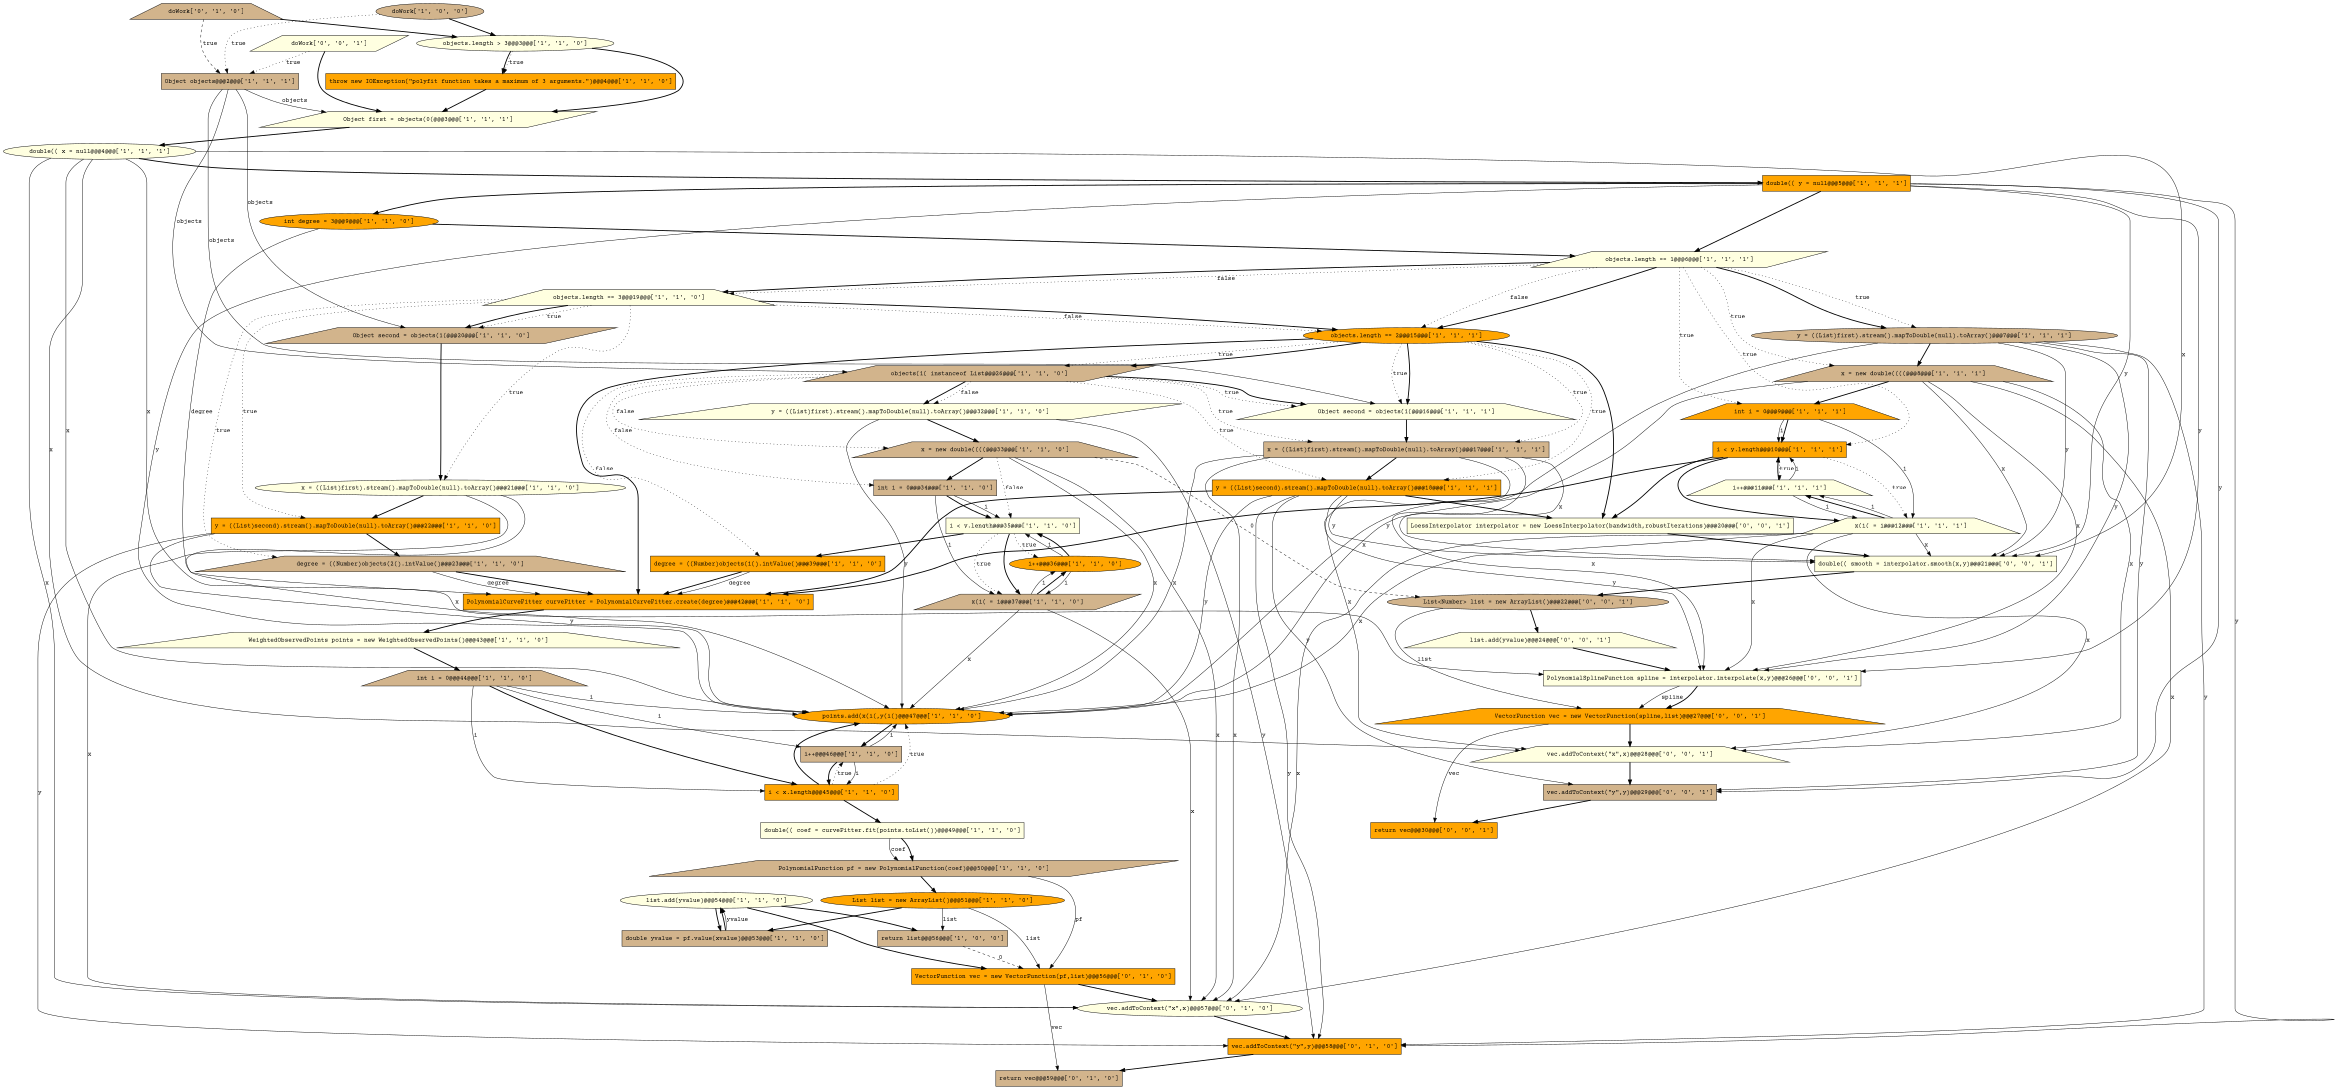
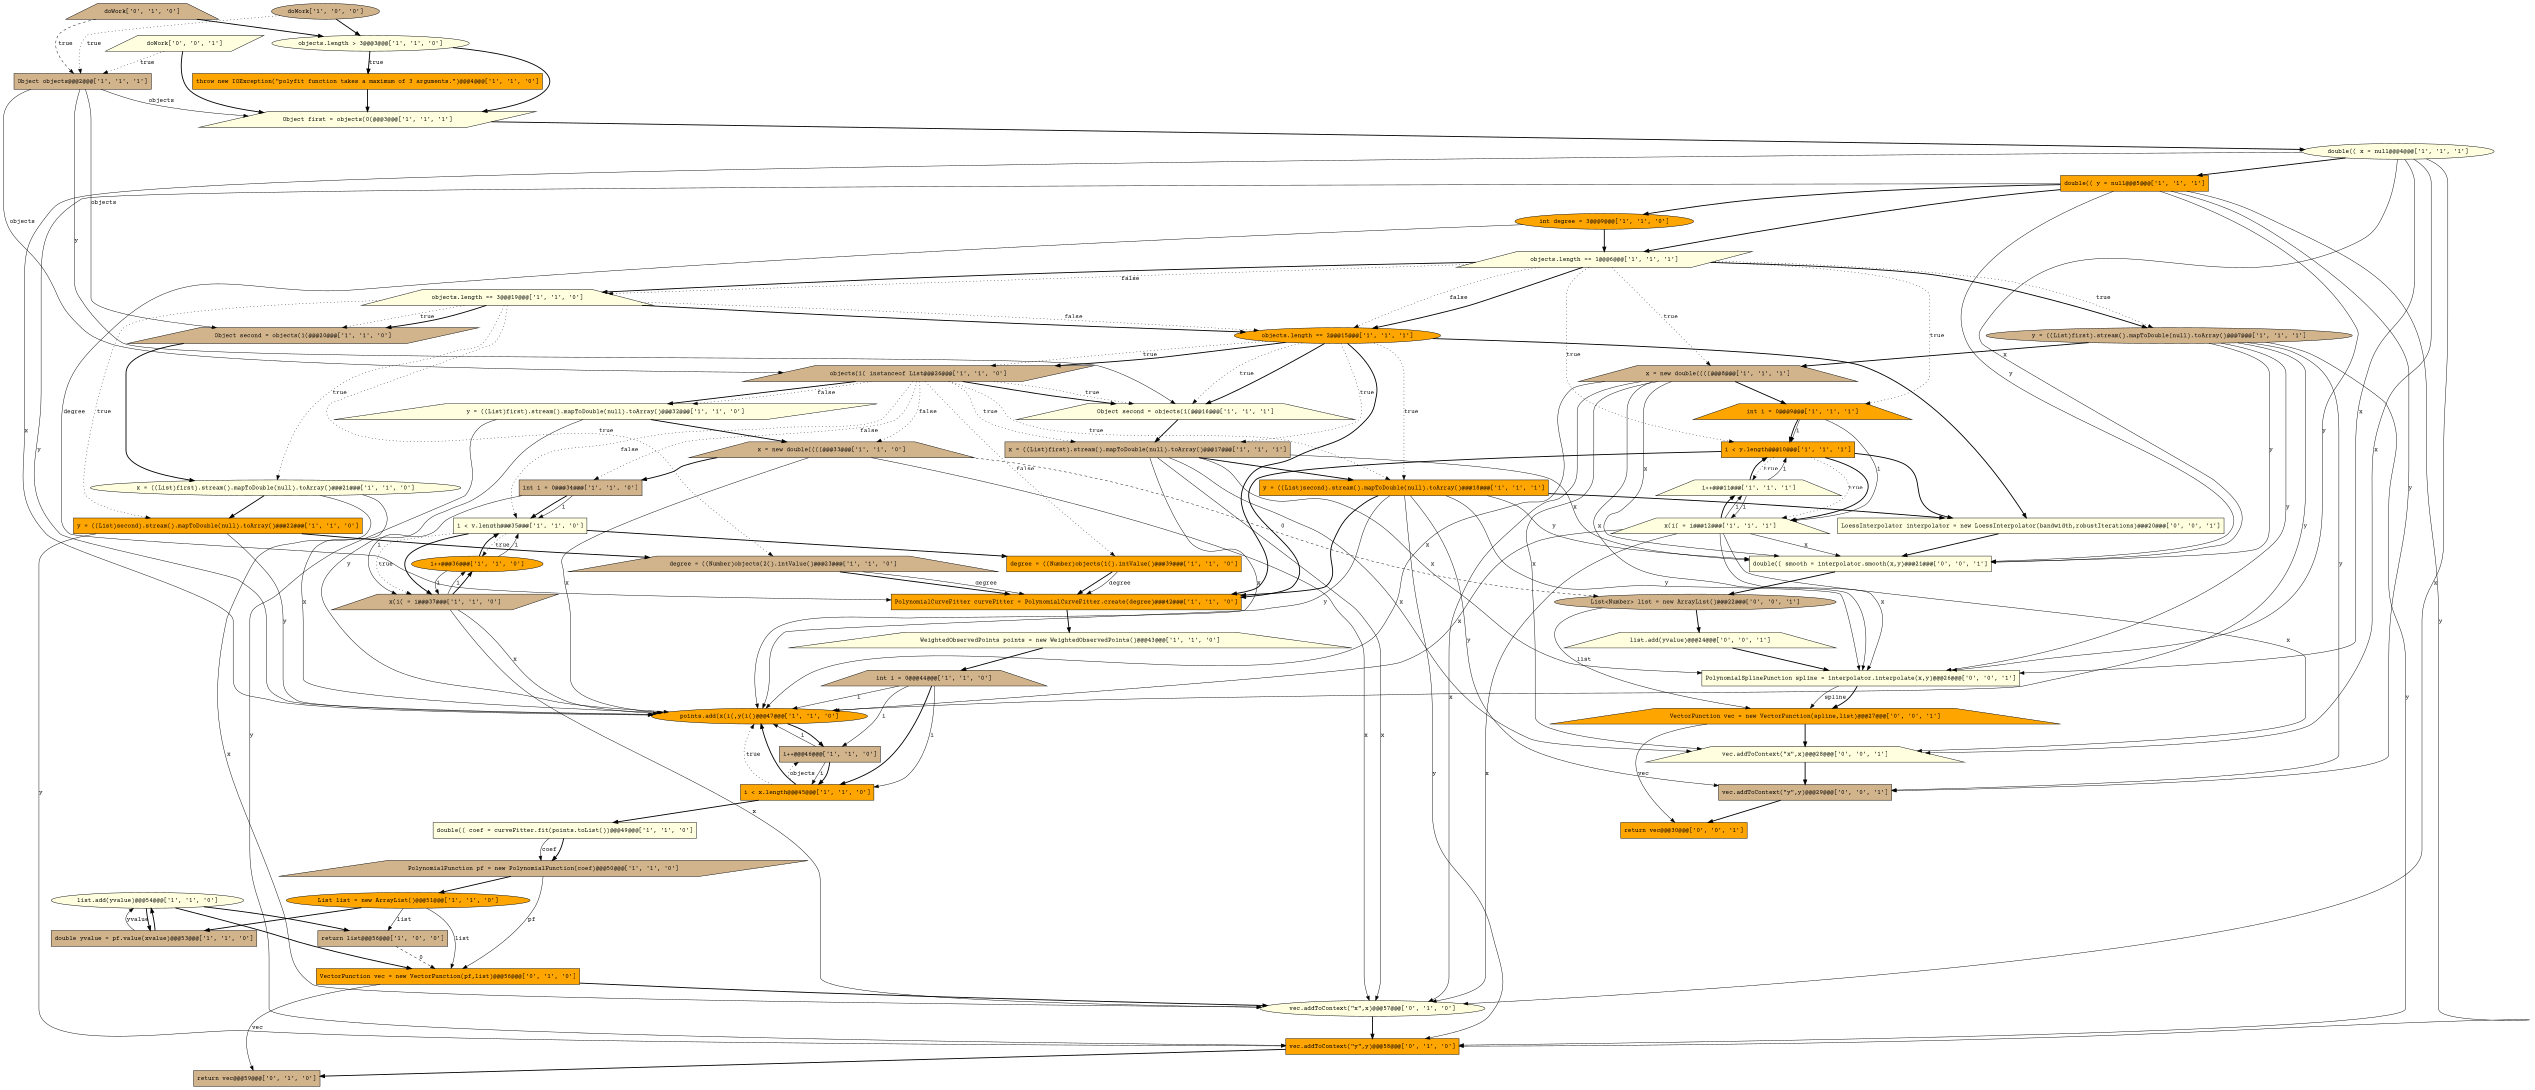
edge "Object objects@@@2@@@['1', '1', '1']" -> "Object second = objects(1(@@@16@@@['1', '1', '1']": label "objects" -> "y"
edge "x = new double((((@@@33@@@['1', '1', '0']" -> "i < y.length@@@35@@@['1', '1', '0']": now "objects(1( instanceof List@@@26@@@['1', '1', '0']" -> "i < y.length@@@35@@@['1', '1', '0']"
edge "i < x.length@@@45@@@['1', '1', '0']" -> "i++@@@46@@@['1', '1', '0']": label "true" -> "objects"
